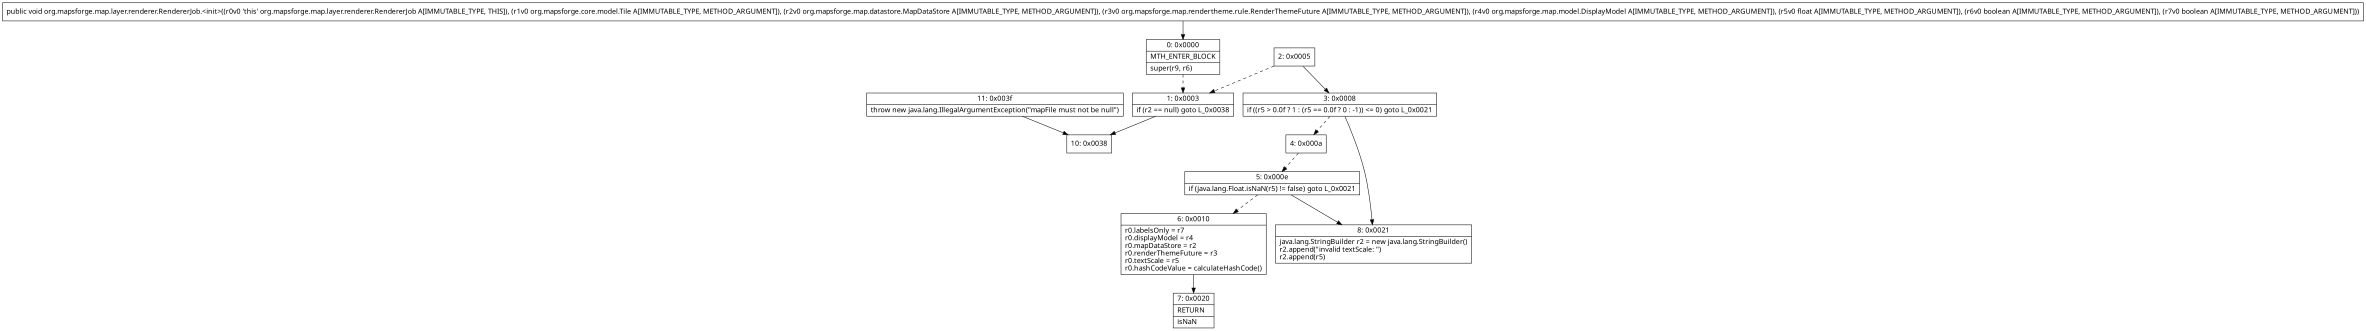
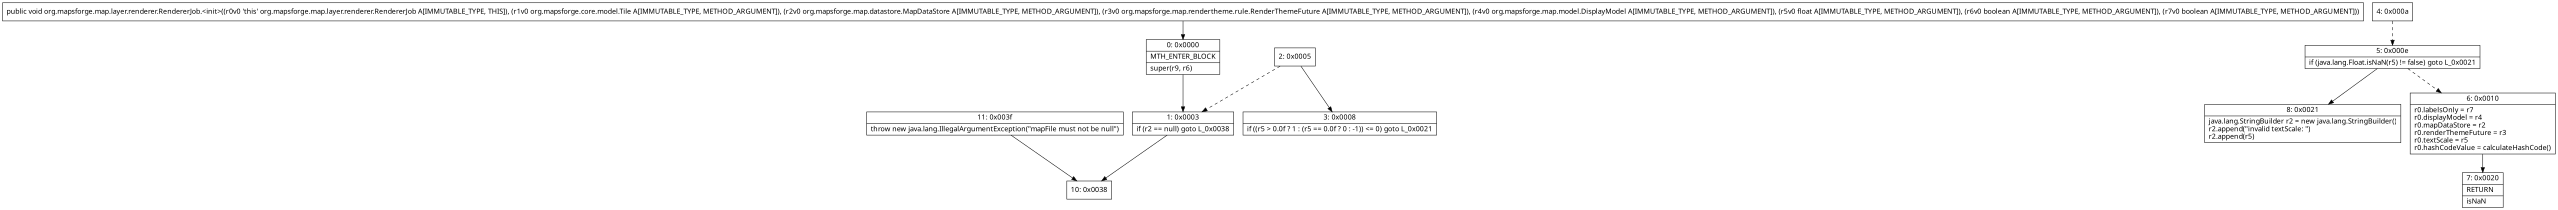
edge "0: 0x0000" -> "1: 0x0003": style dashed -> solid
edge "3: 0x0008" -> "4: 0x000a": removed
edge "3: 0x0008" -> "8: 0x0021": removed
